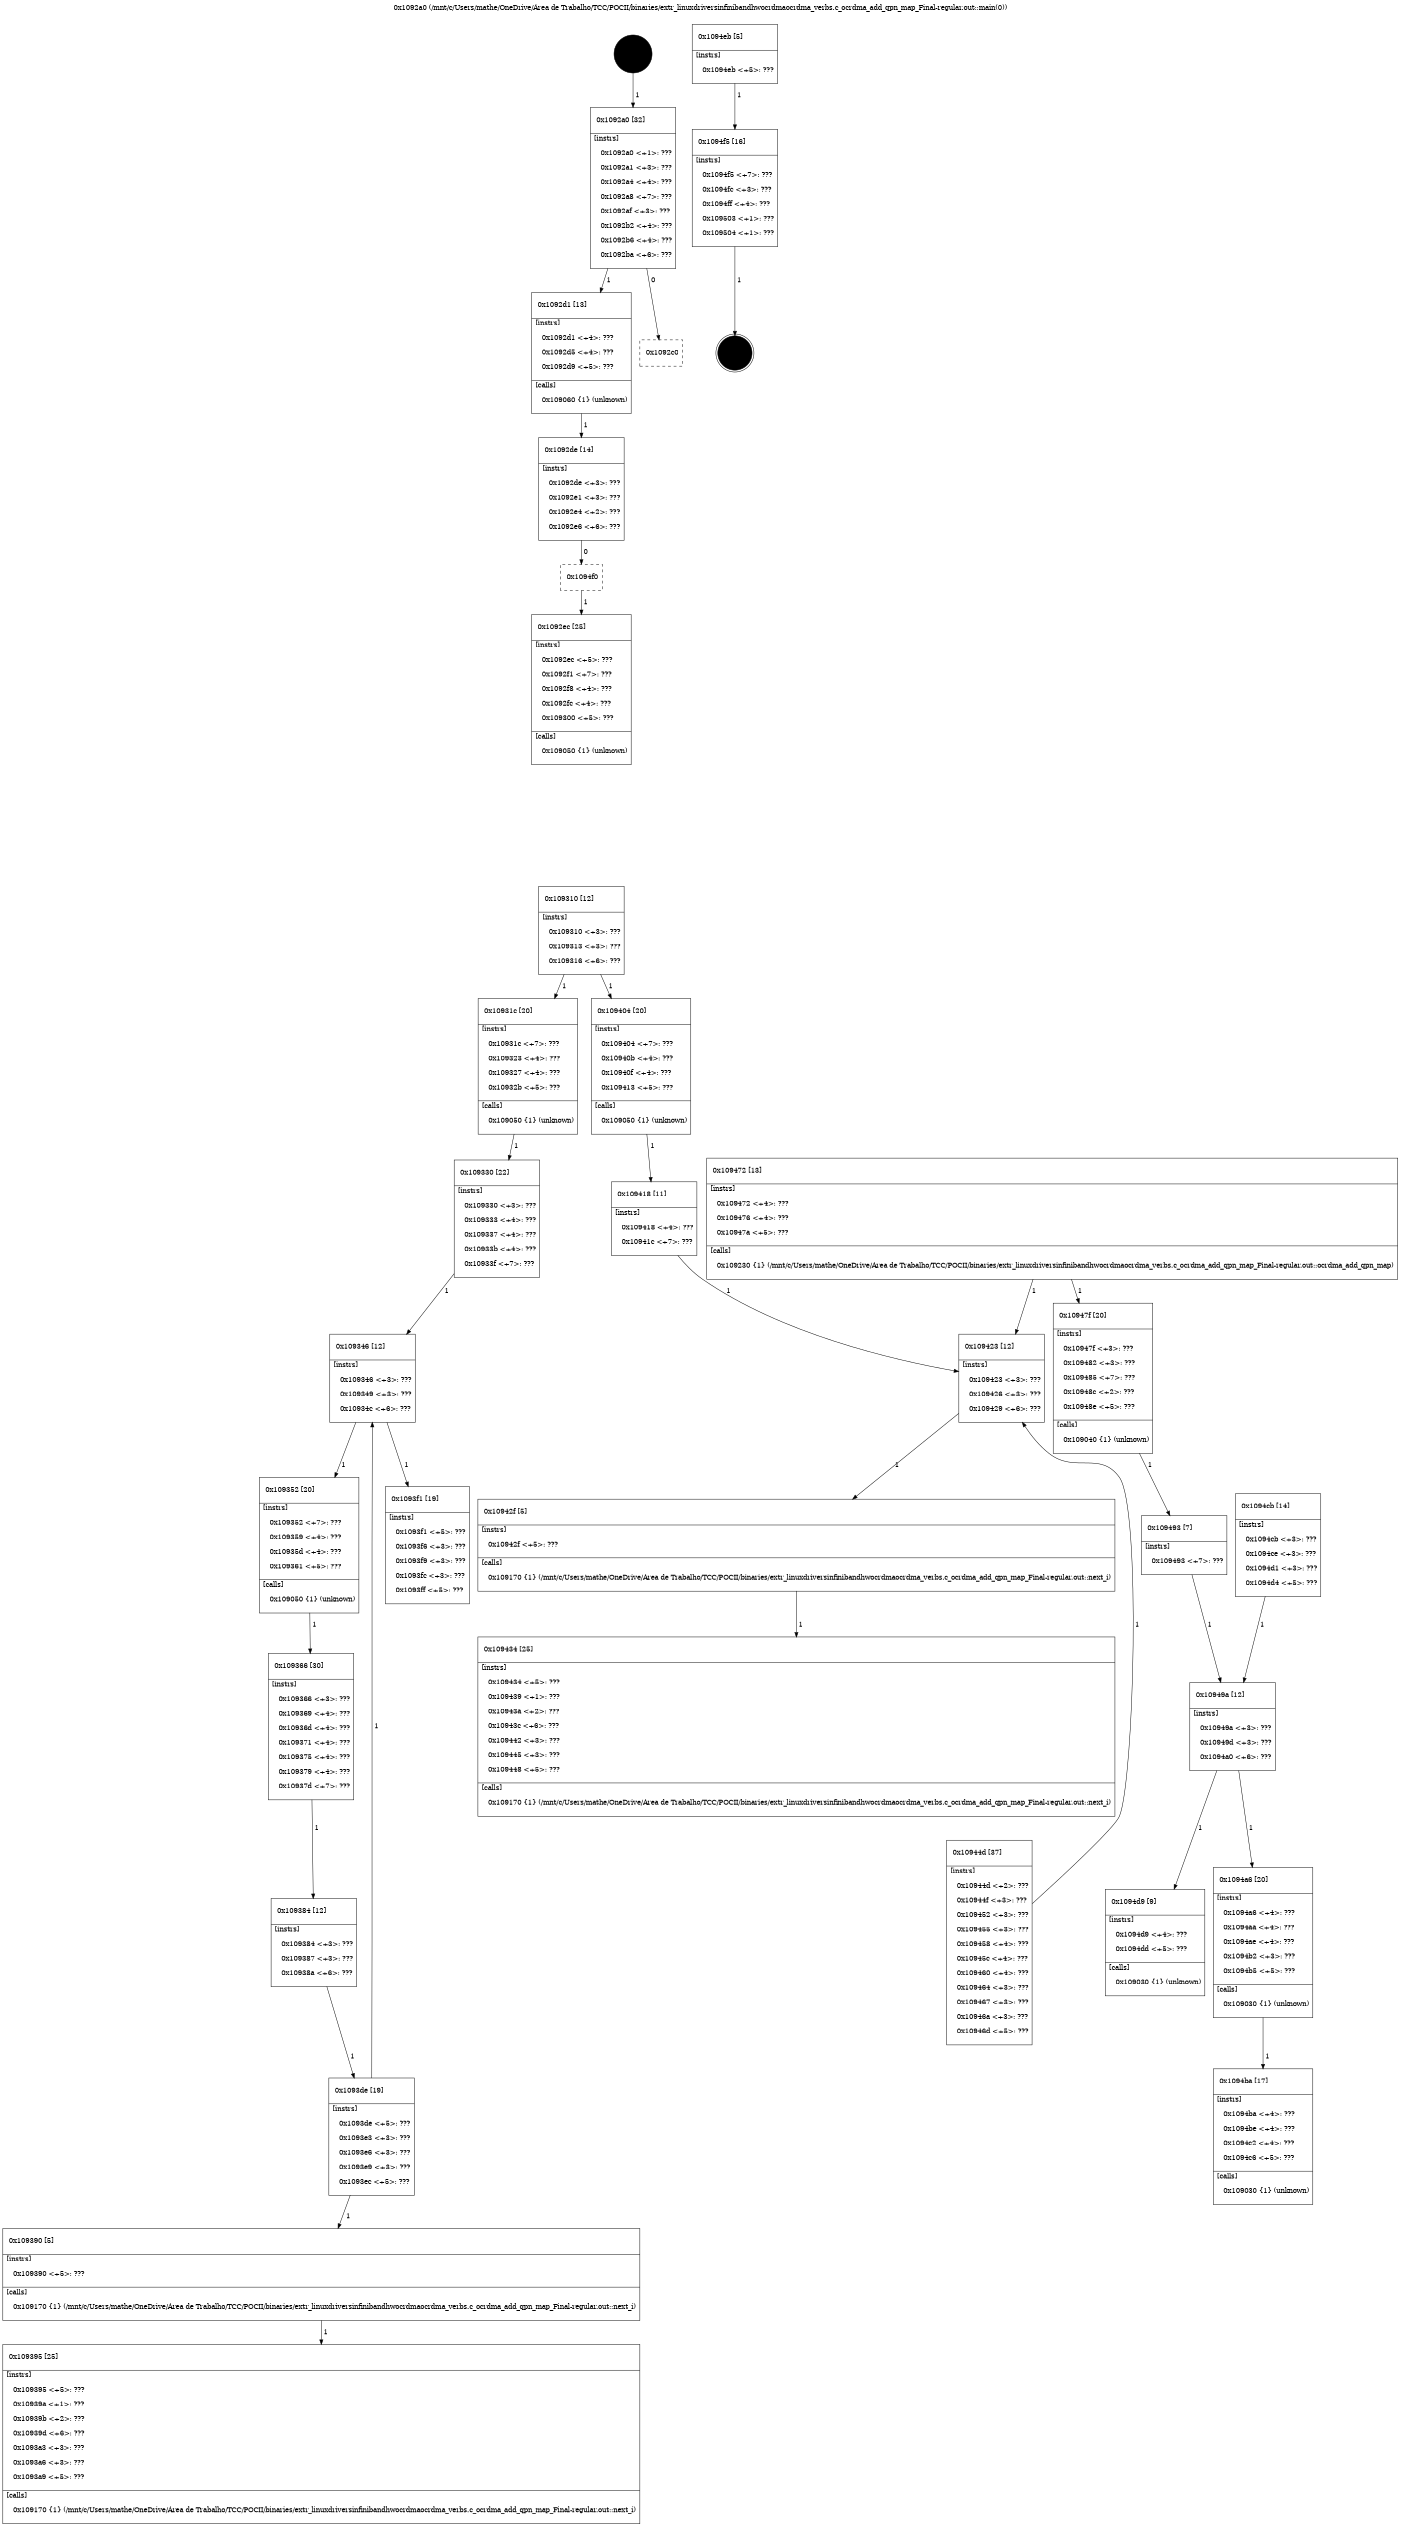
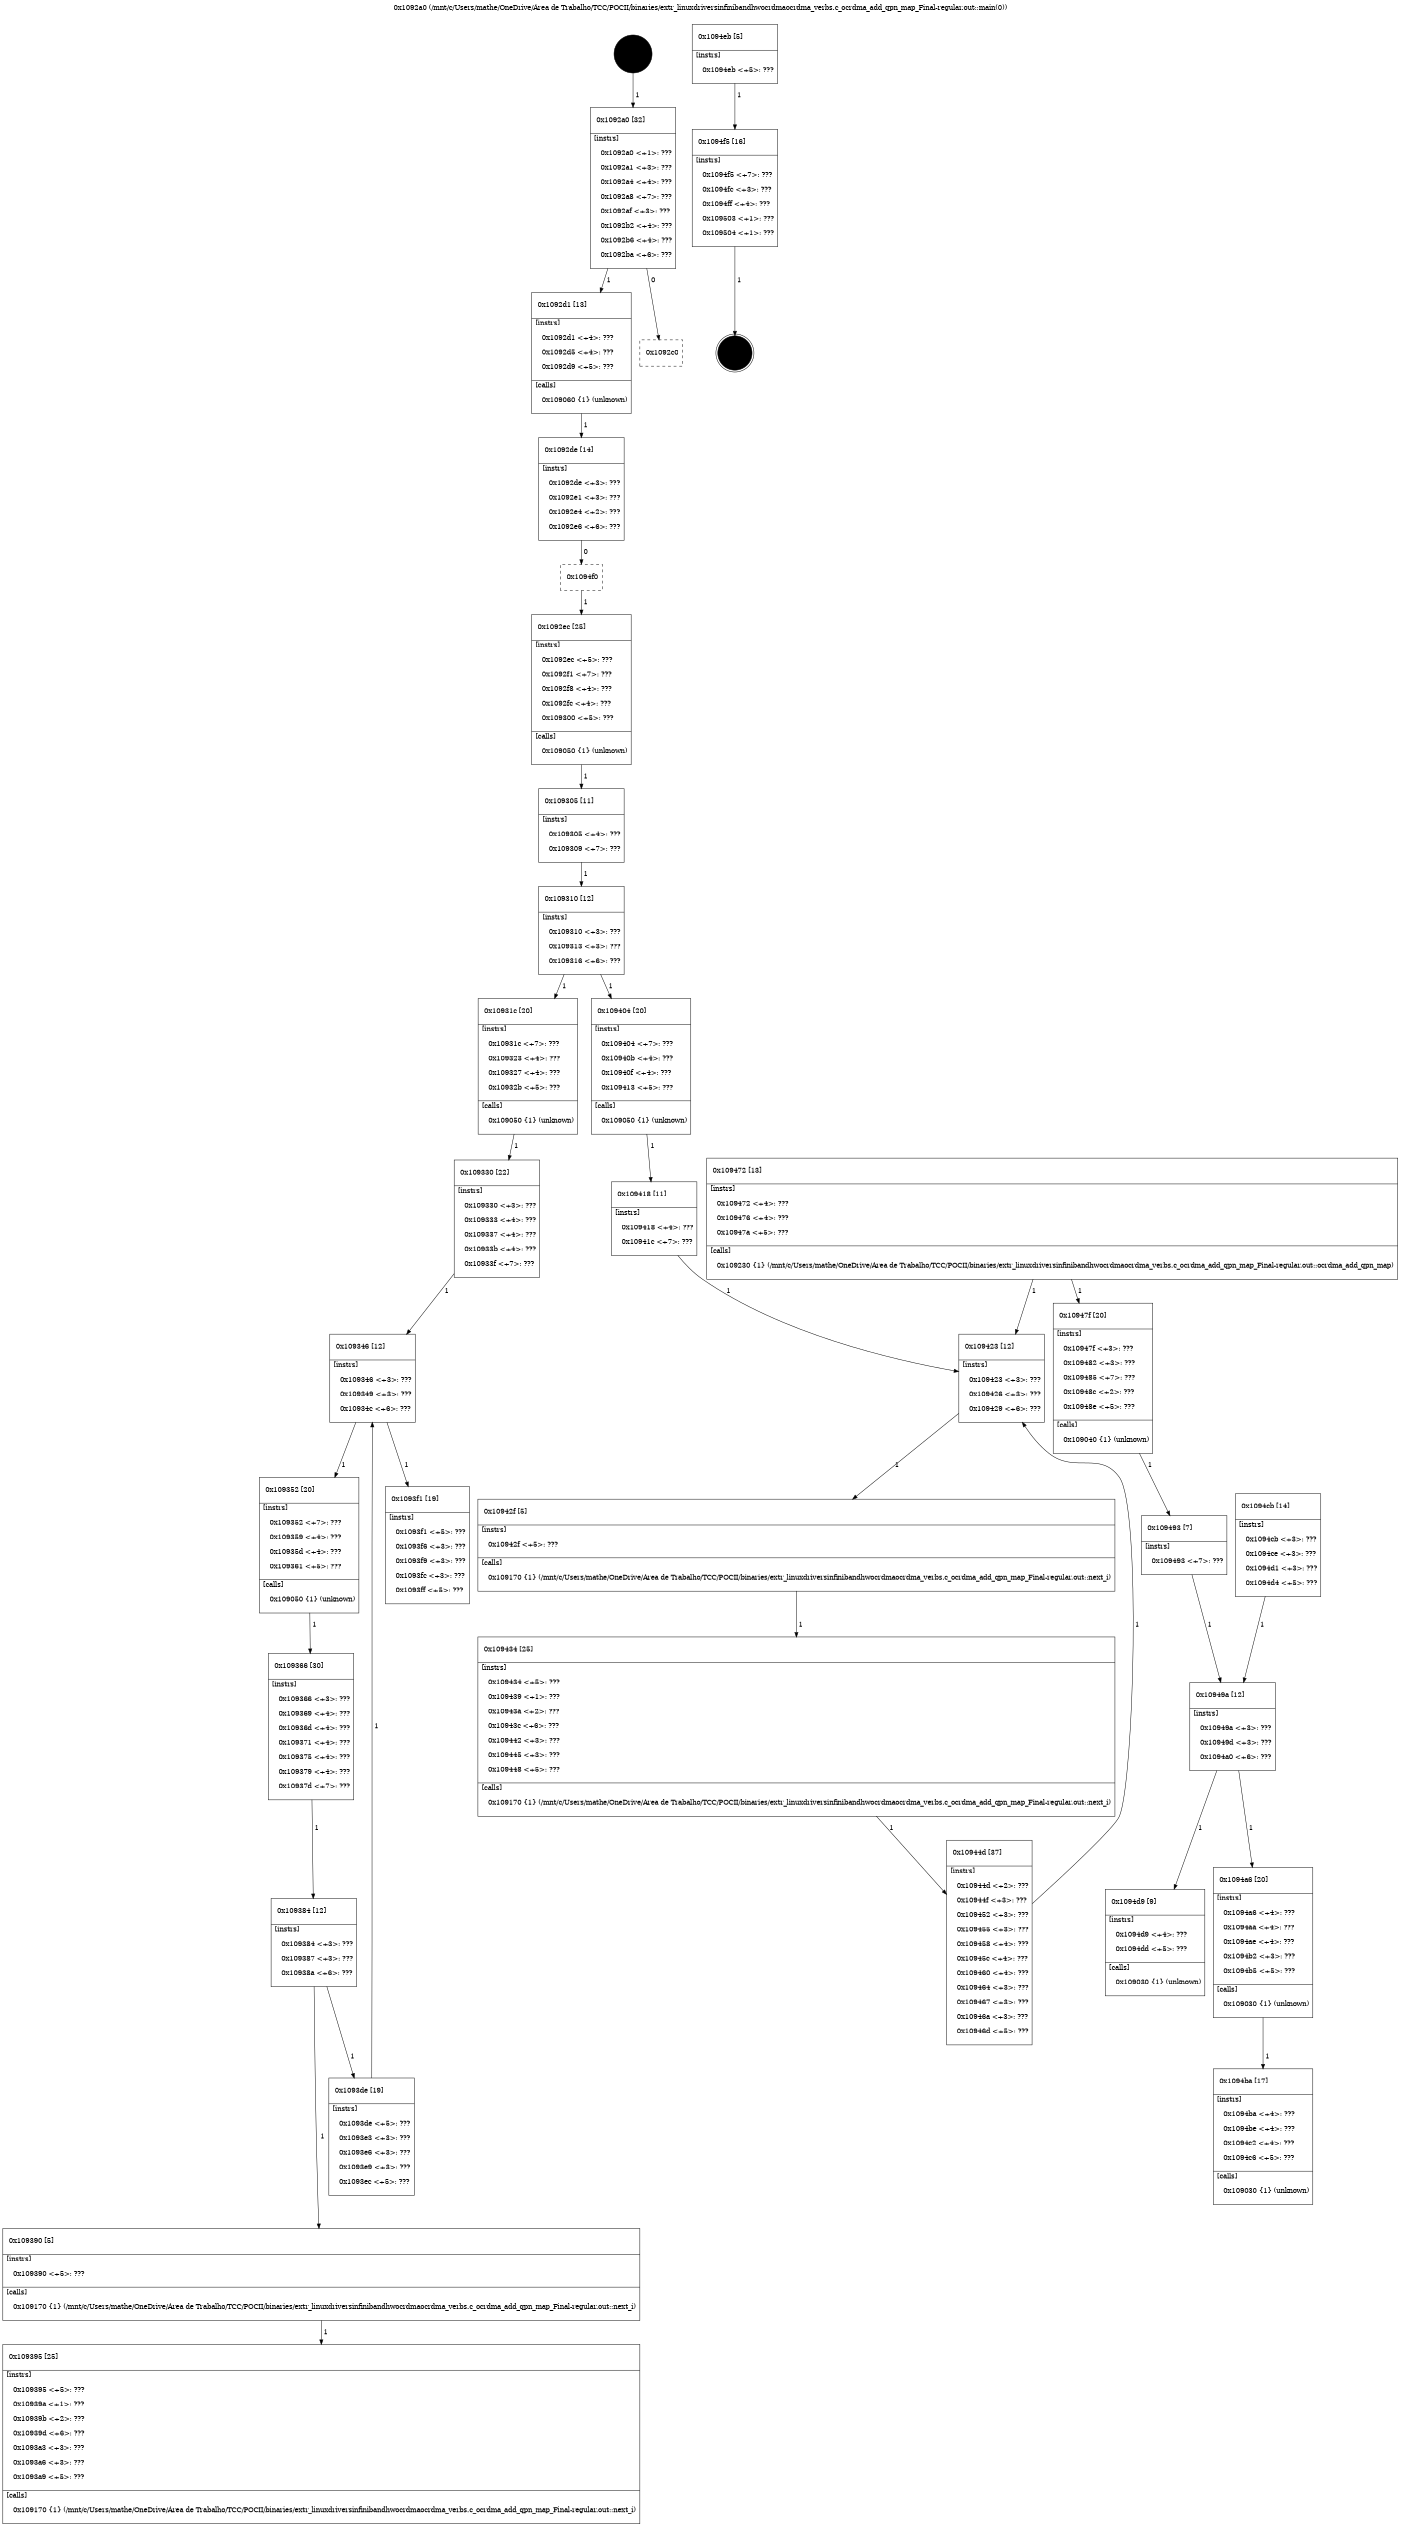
node "0x109305 [11]": added
edge "0x109434 [25]" -> "0x10944d [37]": added, label "1"
edge "0x1093de [19]" -> "0x109390 [5]": now "0x109384 [12]" -> "0x109390 [5]"
